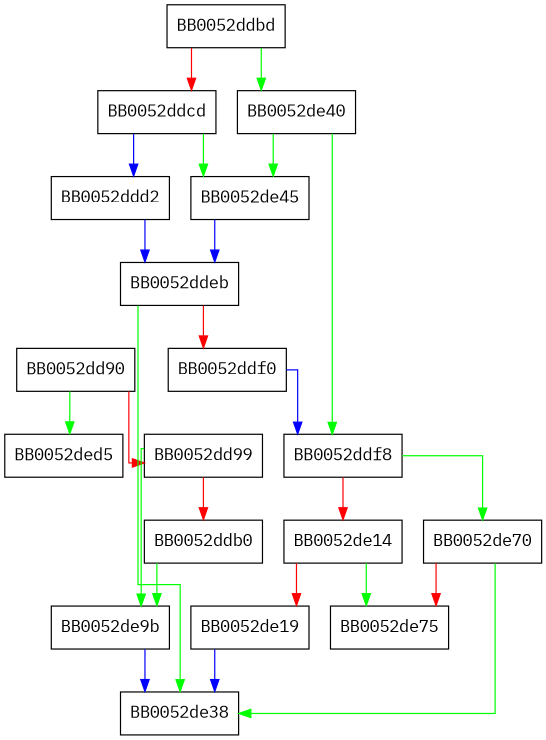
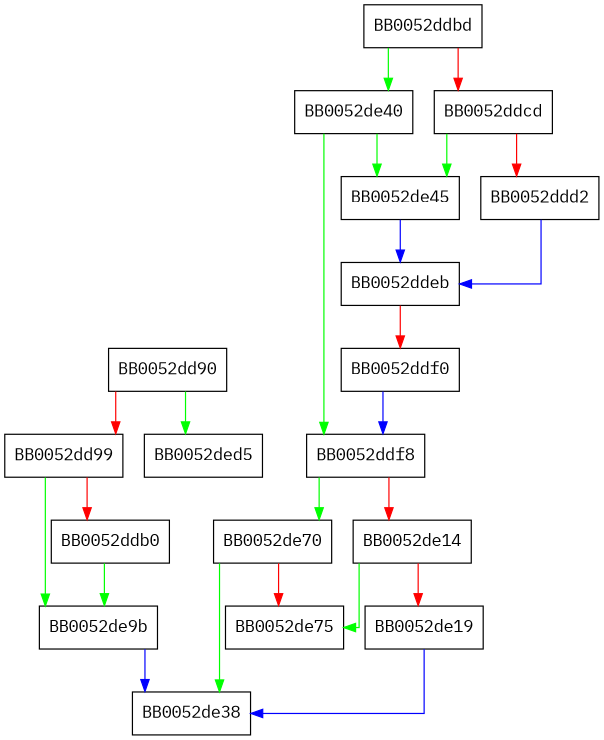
edge "BB0052ddcd" -> "BB0052ddd2": color blue -> red
edge "BB0052ddeb" -> "BB0052de38": removed
